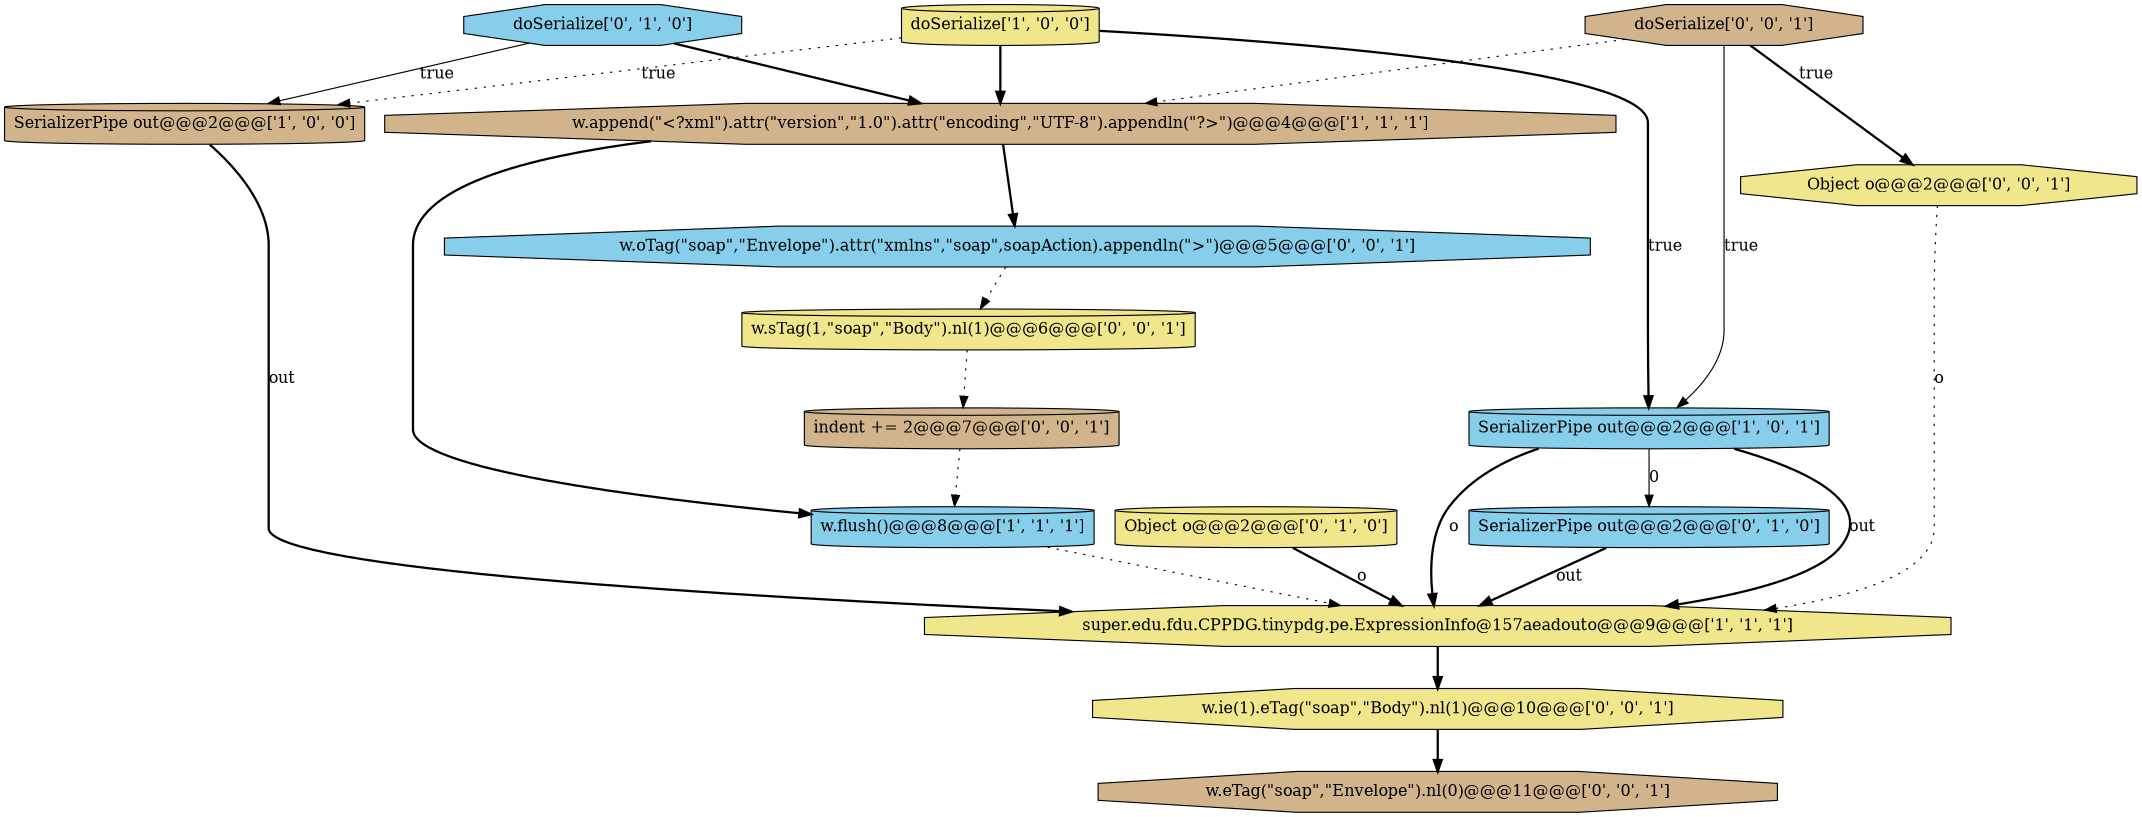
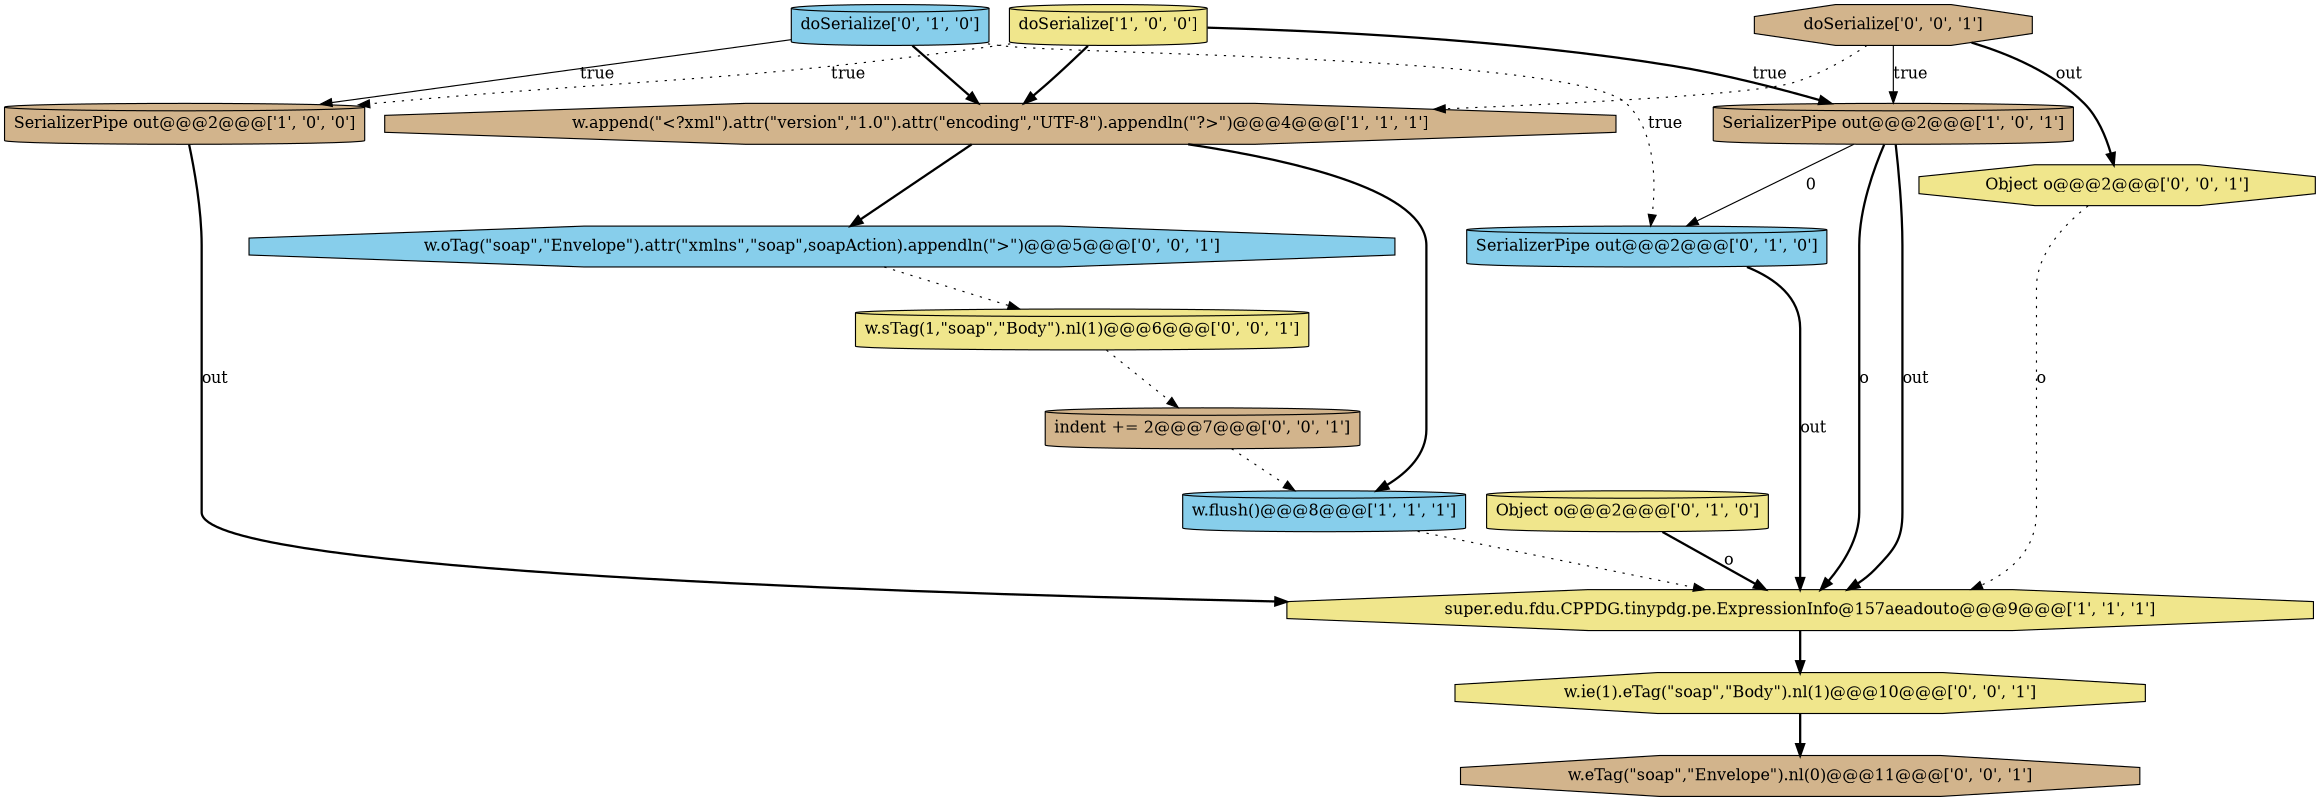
node "doSerialize['0', '1', '0']": shape octagon -> cylinder
edge "doSerialize['0', '1', '0']" -> "SerializerPipe out@@@2@@@['0', '1', '0']": added, label "true"
edge "doSerialize['0', '0', '1']" -> "Object o@@@2@@@['0', '0', '1']": label "true" -> "out"
node "SerializerPipe out@@@2@@@['1', '0', '1']": fillcolor skyblue -> tan
